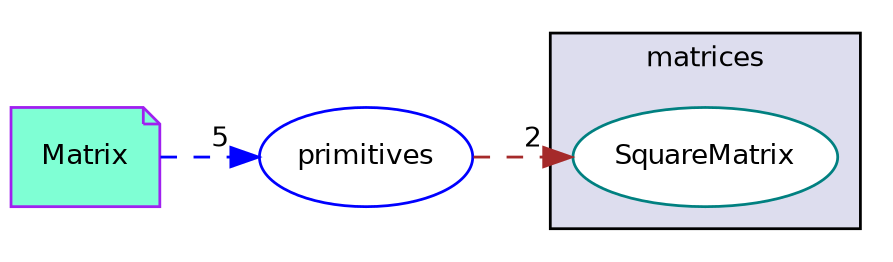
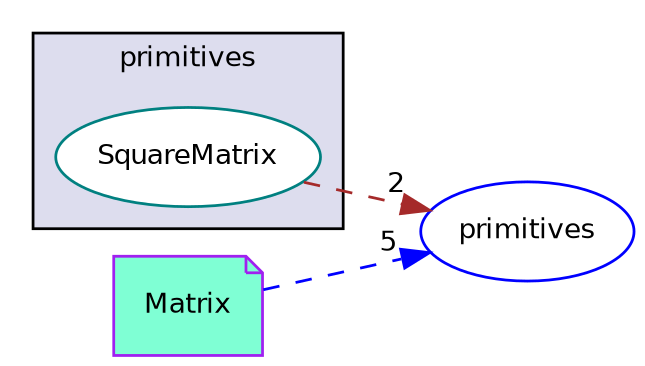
cluster "matrices": label "matrices" -> "primitives"
edge "primitives" -> "SquareMatrix": reversed
